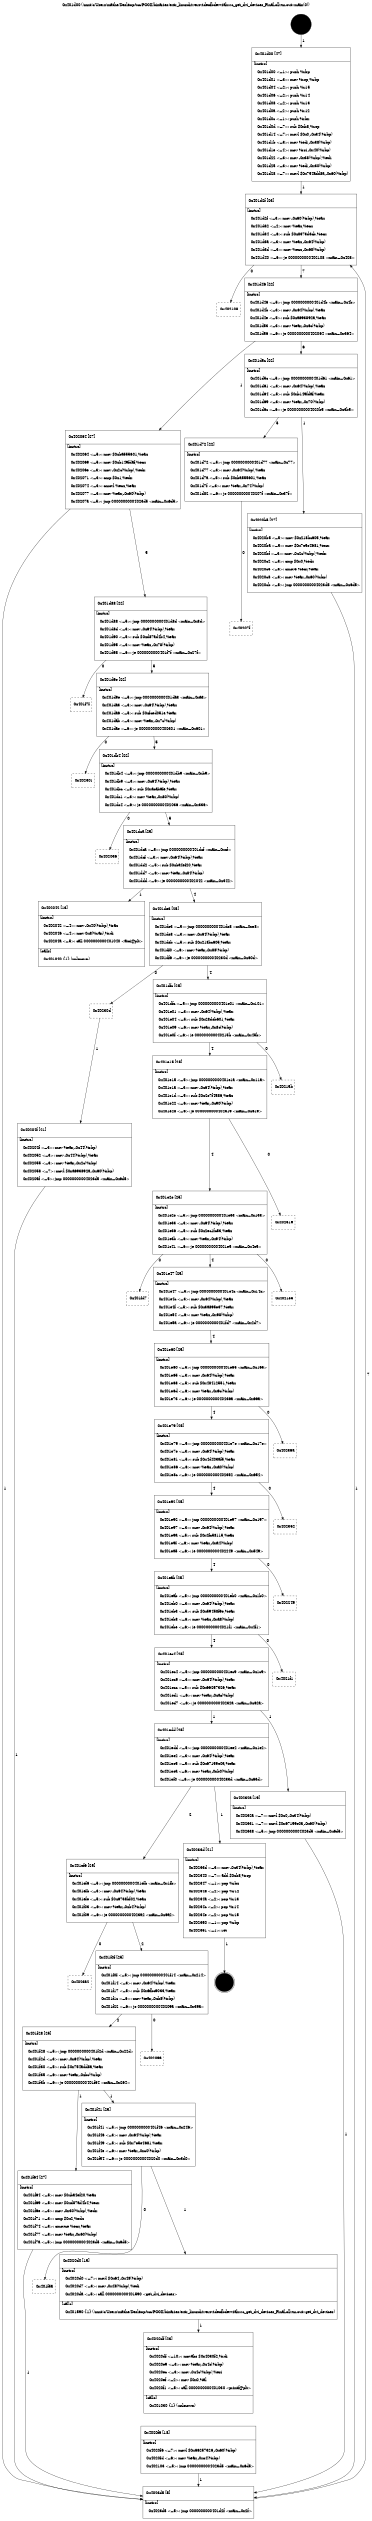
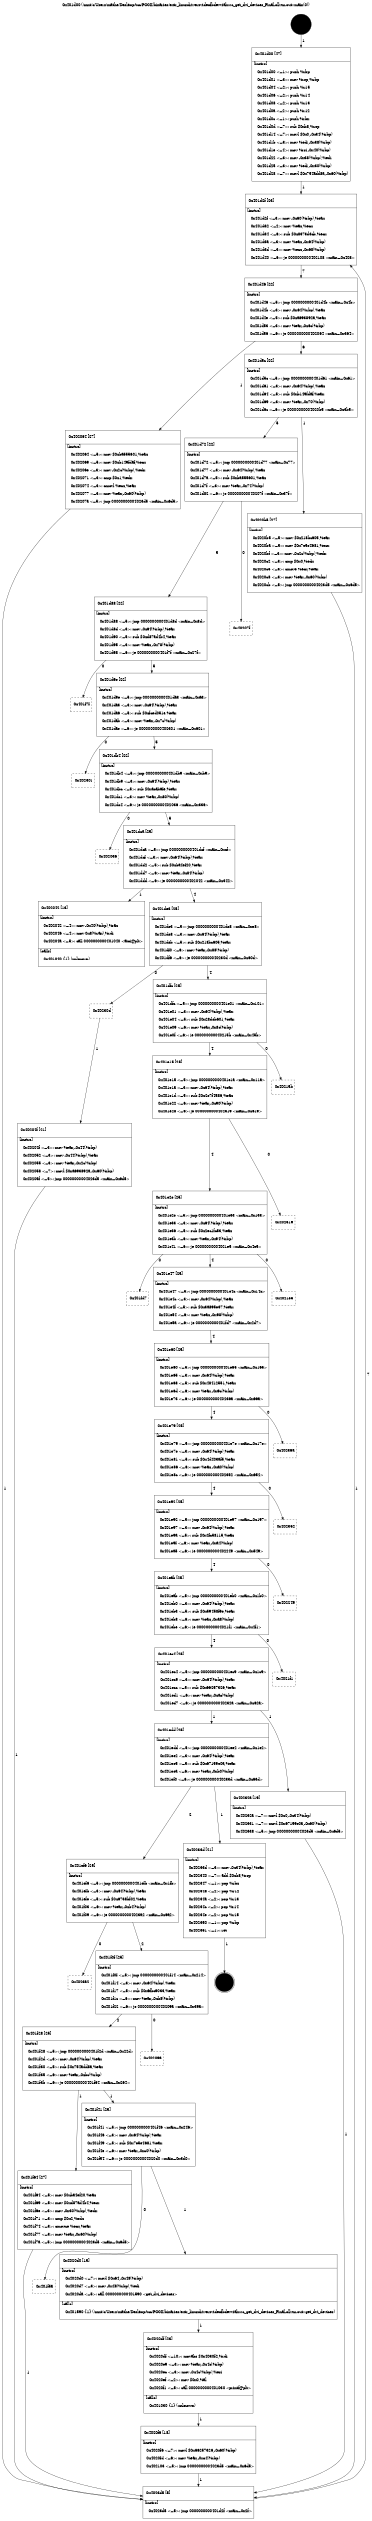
node "0x402108": removed
edge "0x402064 [27]" -> "0x401d88 [22]": now "0x401d72 [22]" -> "0x401d88 [22]"
edge "0x4020df [23]" -> "0x4020f6 [18]": added, label "1"
